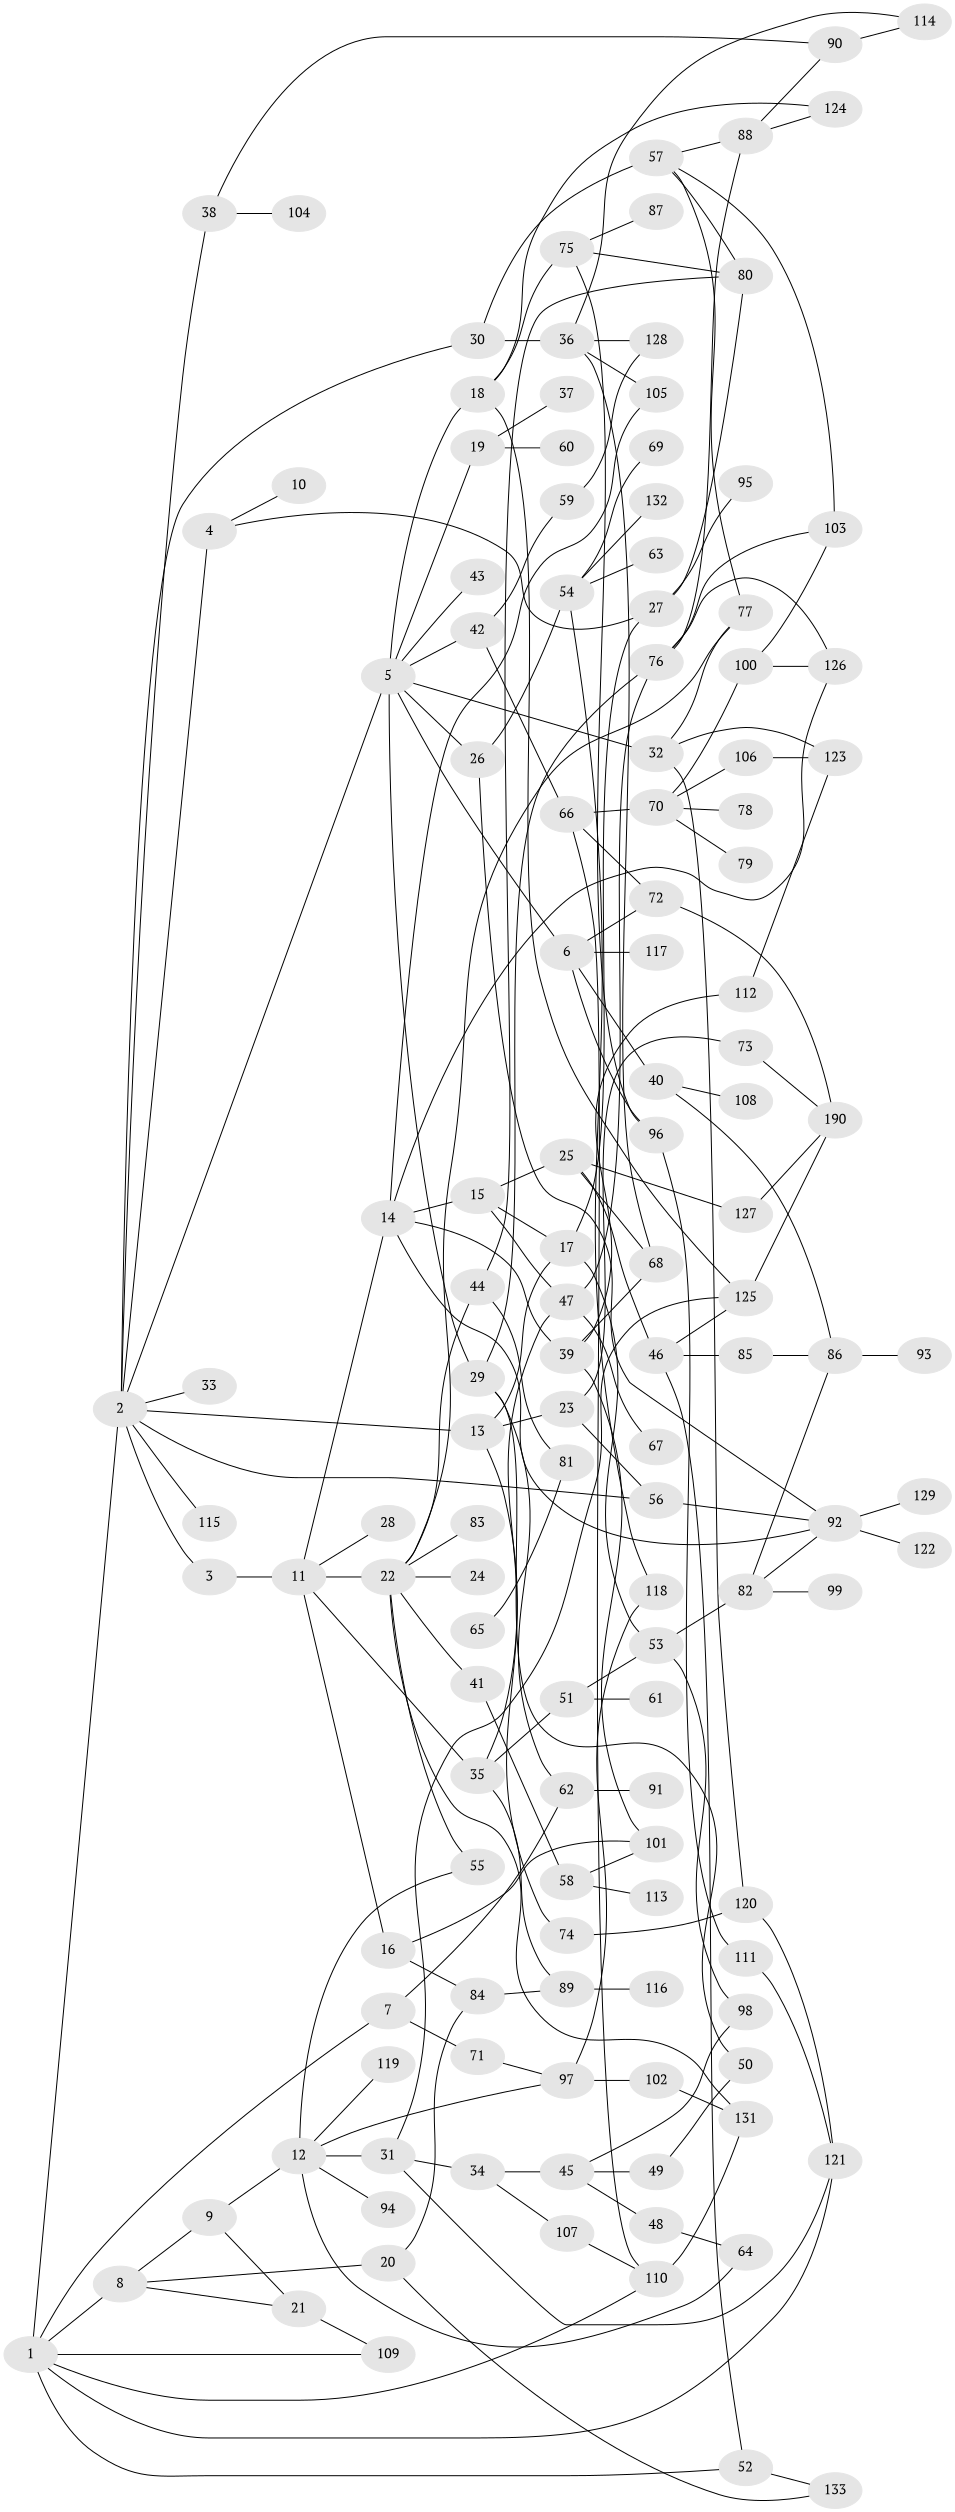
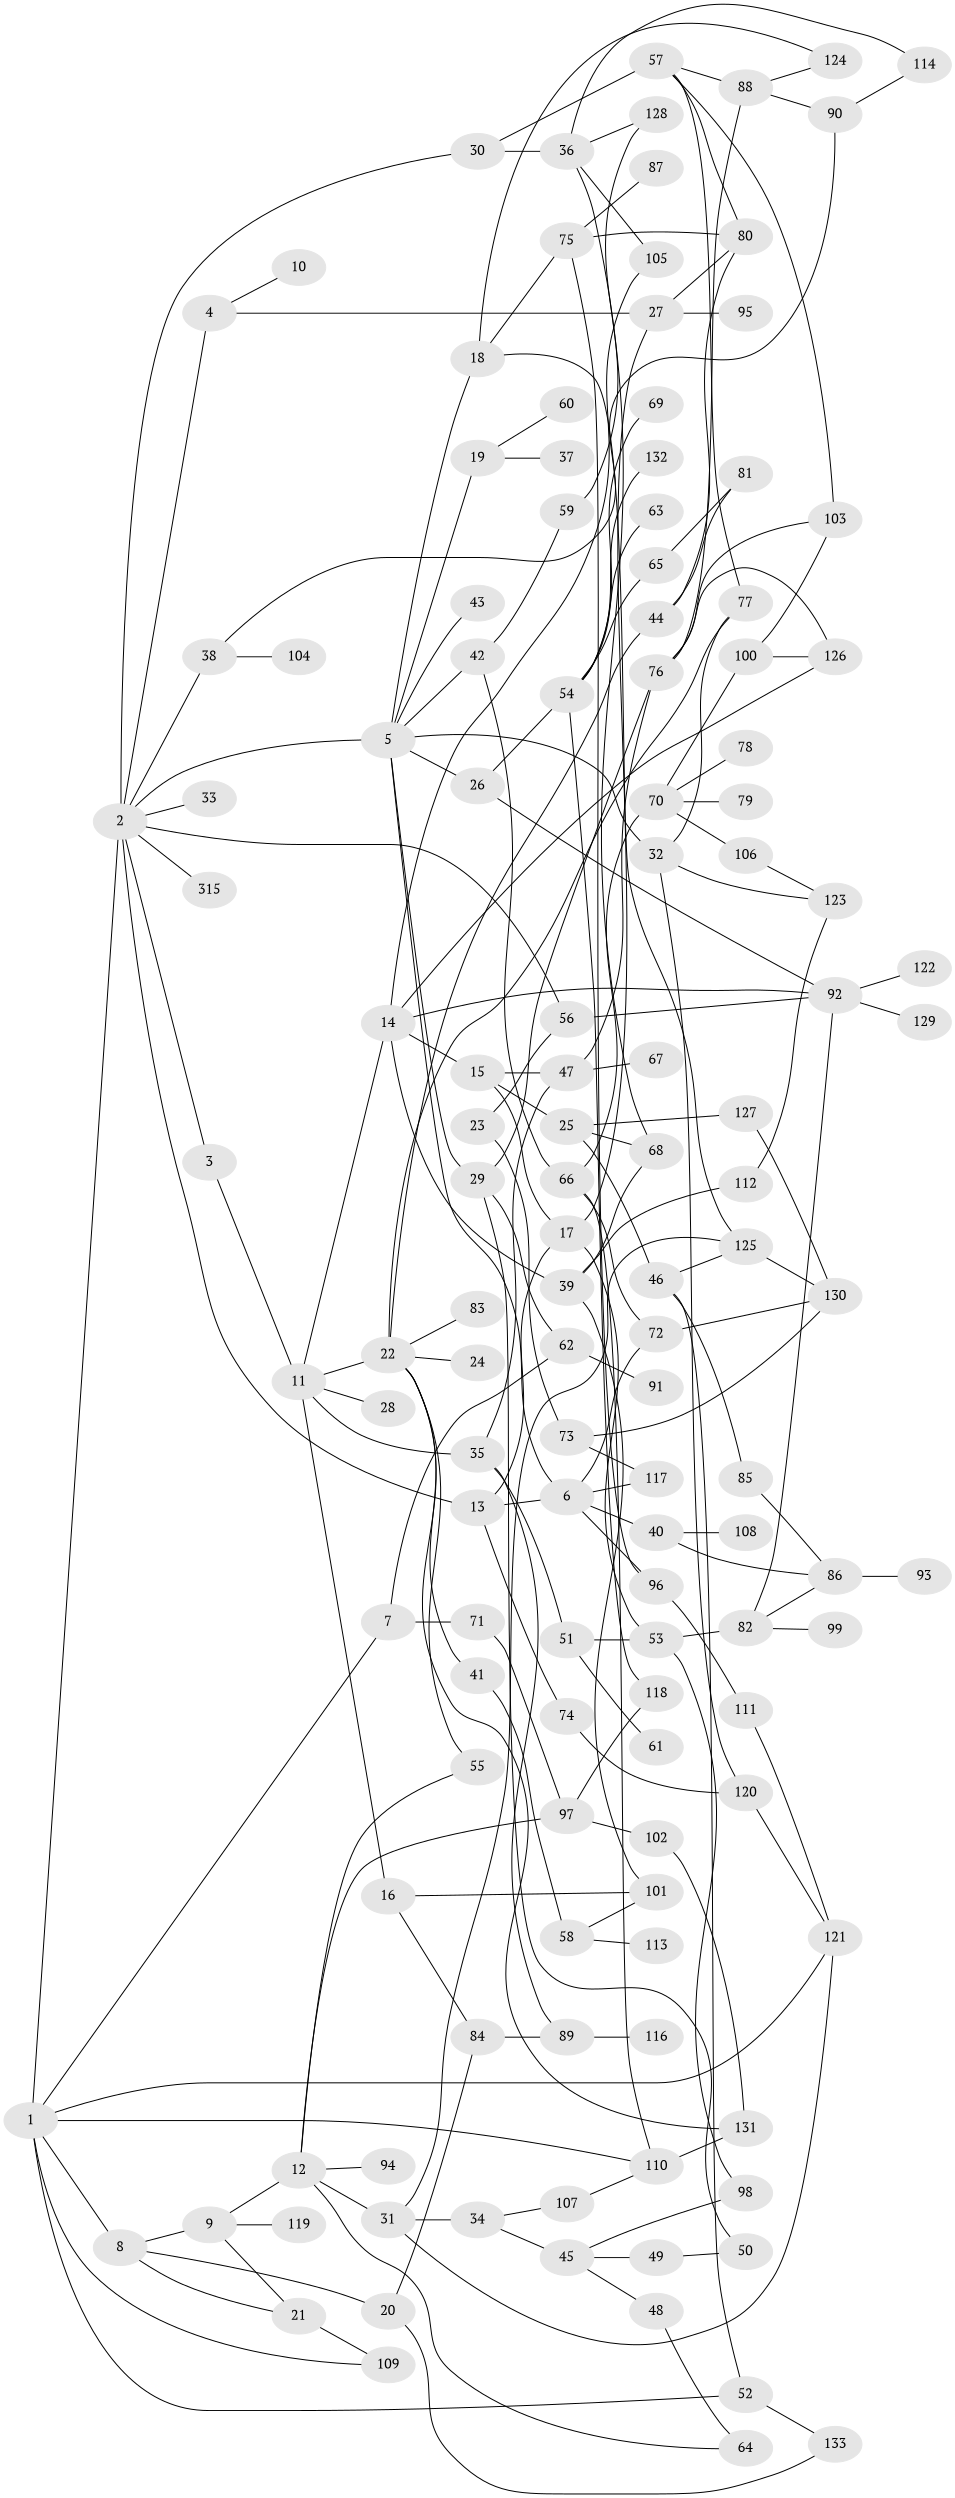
edge "65" -- "54": added
node "190": label "190" -> "130"
edge "23" -- "13": now "6" -- "13"
edge "73" -- "117": added
node "115": label "115" -> "315"
edge "119" -- "12": now "119" -- "9"
